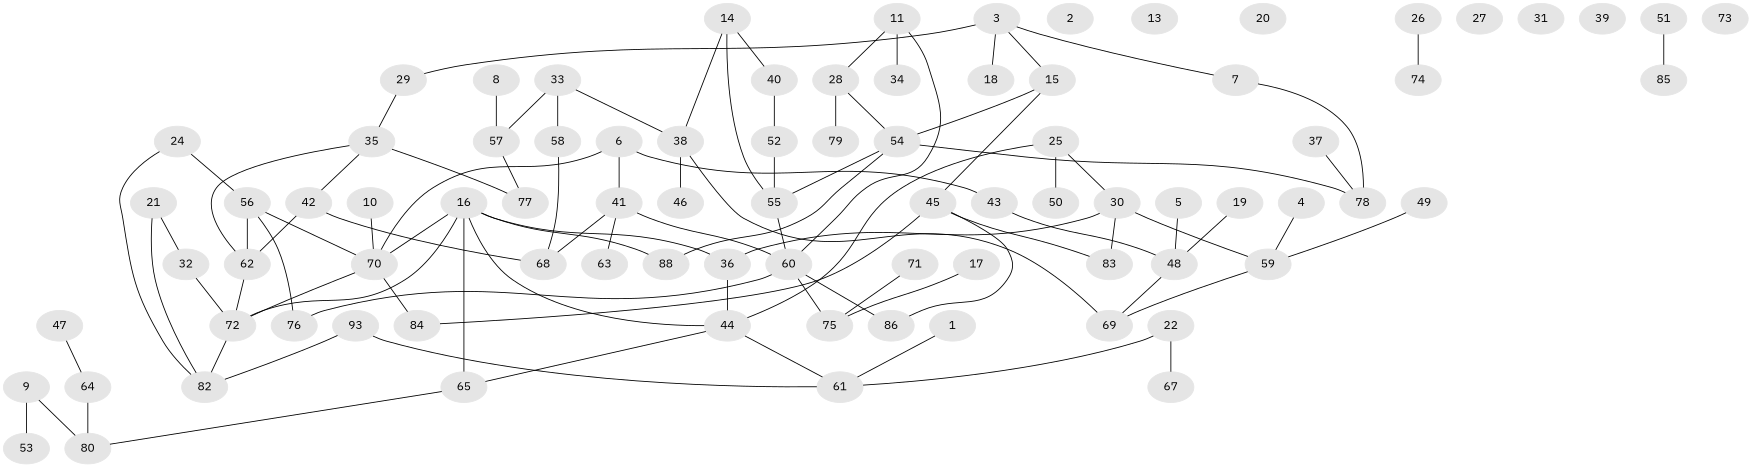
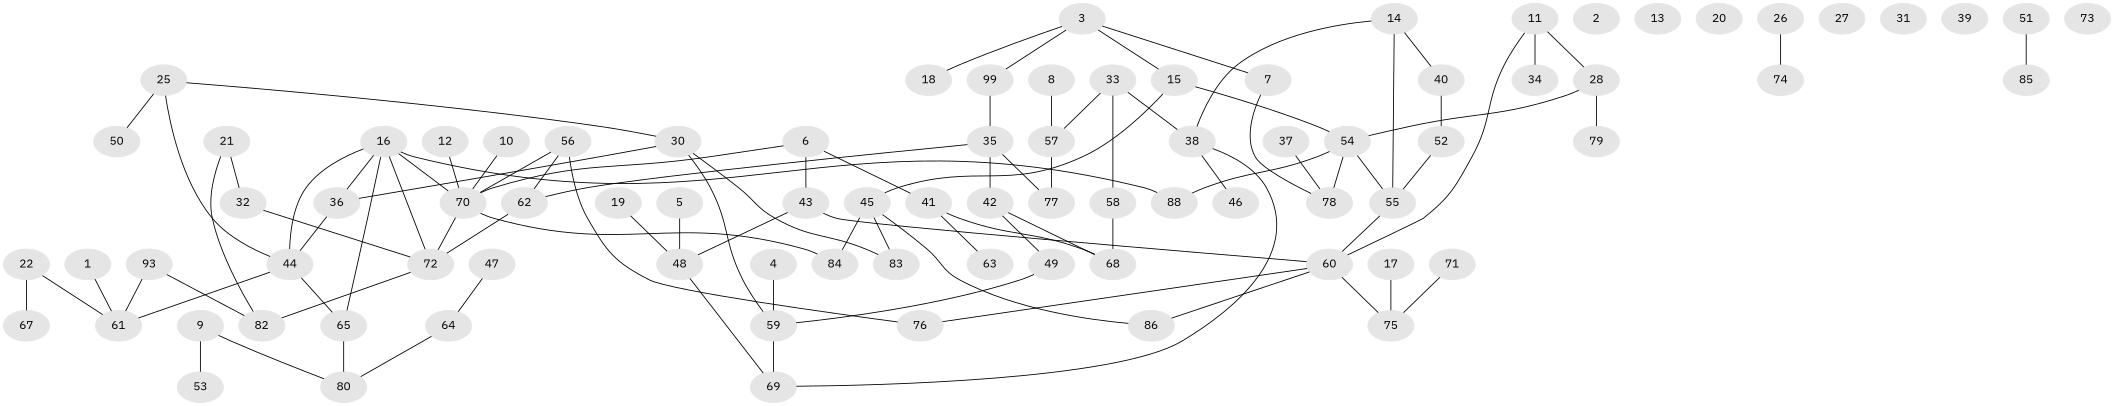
node "29": label "29" -> "99"
node "24": removed
node "12": added
edge "42" -- "62": now "42" -- "49"
edge "41" -- "60": now "43" -- "60"
